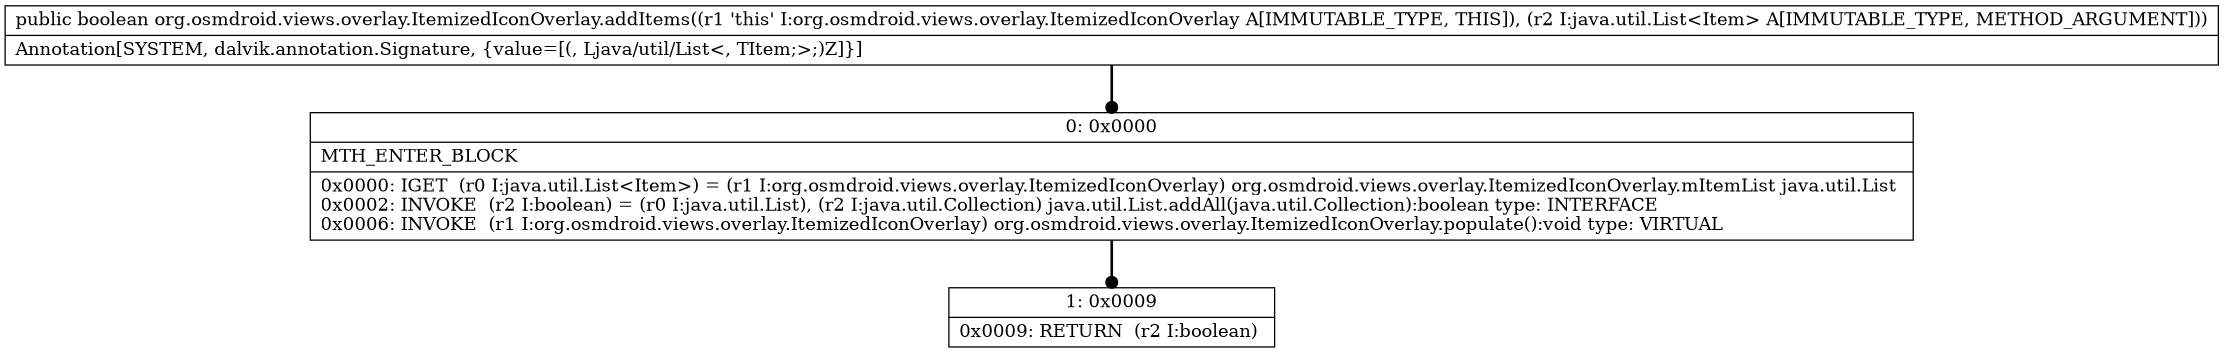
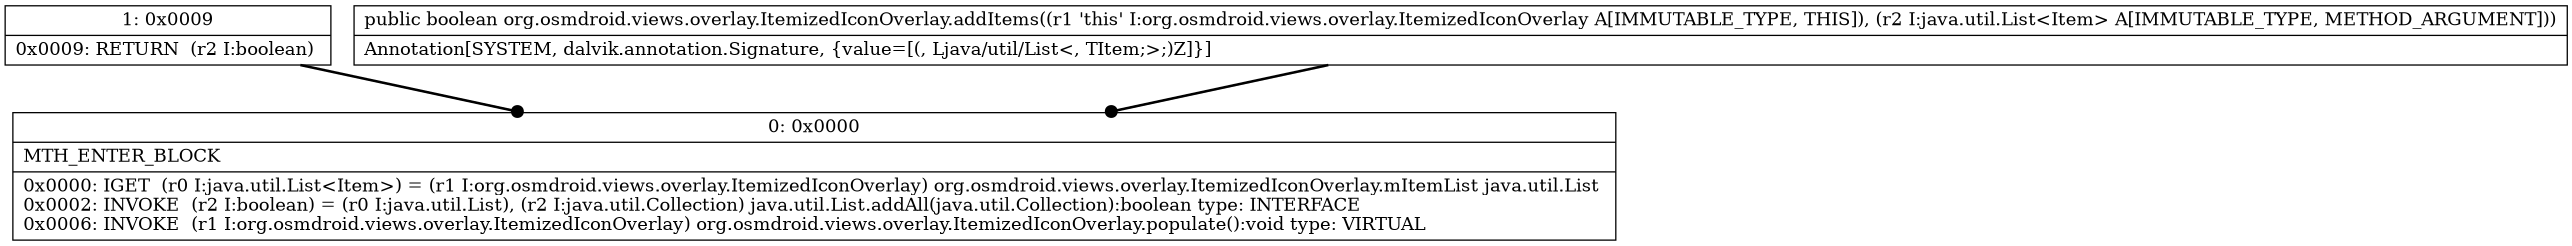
edge "0: 0x0000" -> "1: 0x0009": reversed
